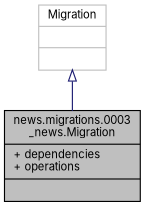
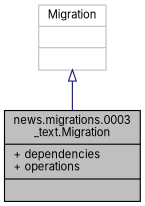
node "news.migrations.0003": text "_news.Migration" -> "_text.Migration"
